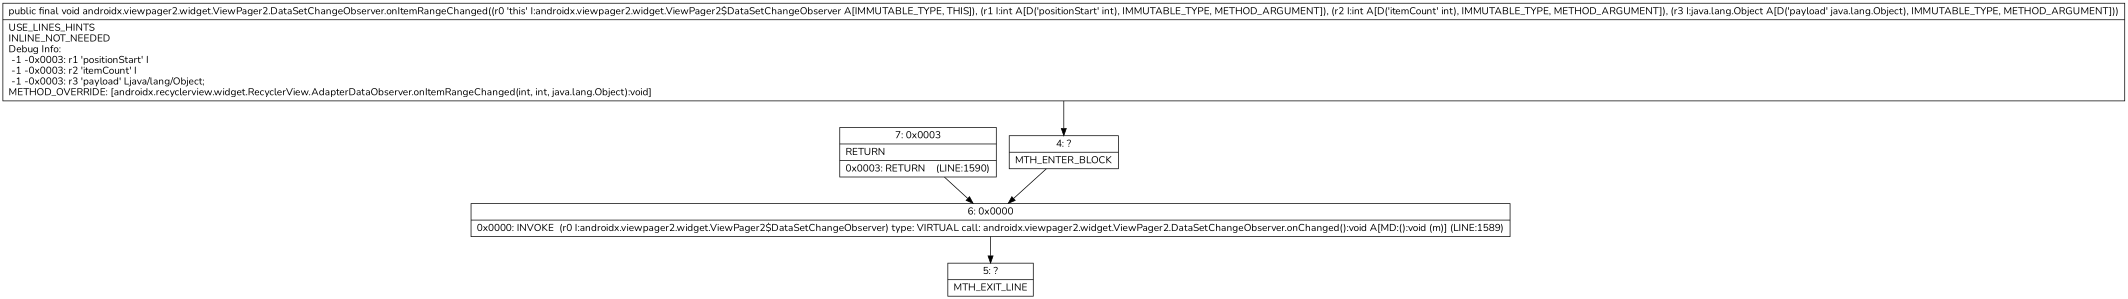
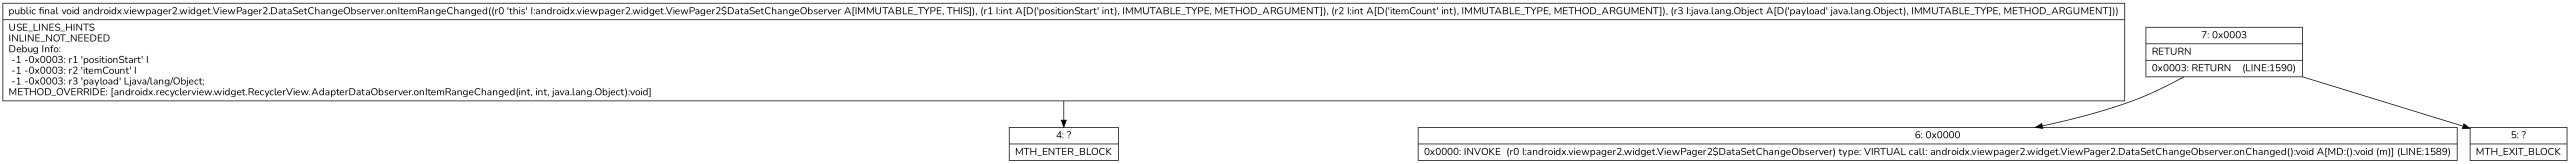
edge "4: ?" -> "6: 0x0000": removed
edge "6: 0x0000" -> "5: ?": now "7: 0x0003" -> "5: ?"
node "5: ?": text "MTH_EXIT_LINE" -> "MTH_EXIT_BLOCK"
